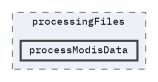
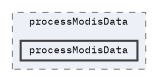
cluster "processingFiles": label "processingFiles" -> "processModisData"
